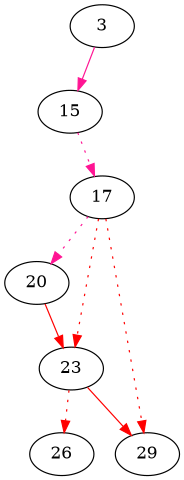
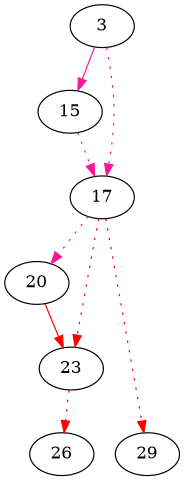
edge "3" -> "17": added
edge "23" -> "29": removed
